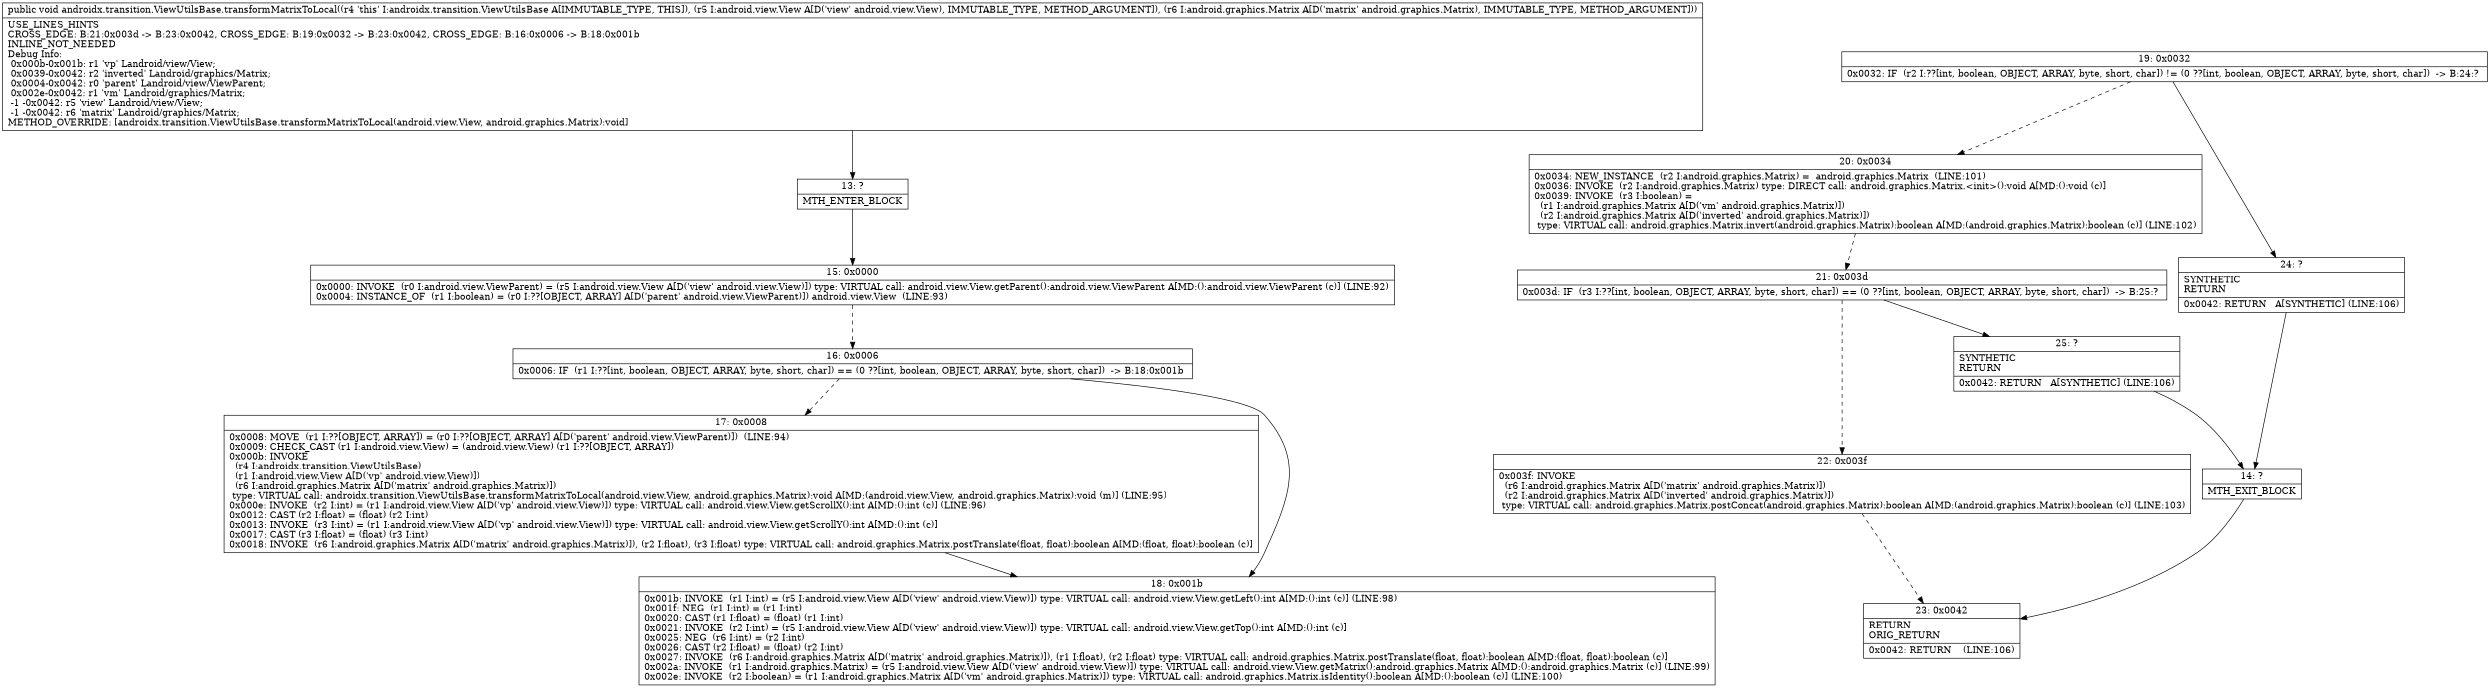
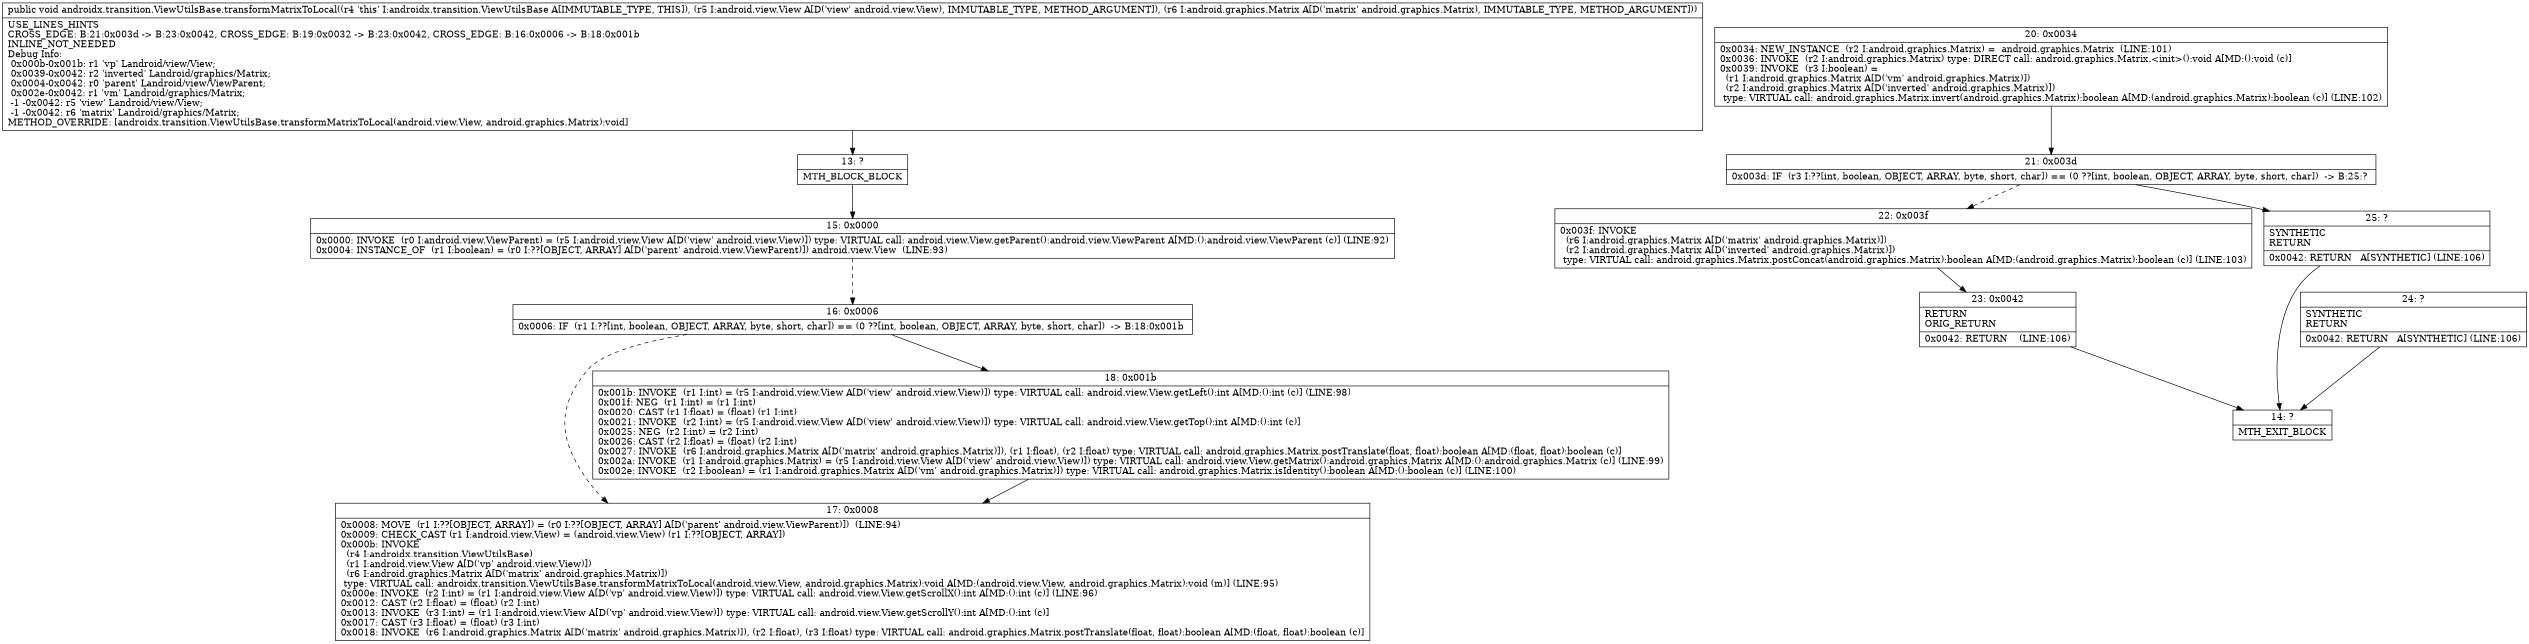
node "19: 0x0032": removed
node "13: ?": text "MTH_ENTER_BLOCK" -> "MTH_BLOCK_BLOCK"
edge "20: 0x0034" -> "21: 0x003d": style dashed -> solid
edge "22: 0x003f" -> "23: 0x0042": style dashed -> solid
edge "17: 0x0008" -> "18: 0x001b": reversed
edge "14: ?" -> "23: 0x0042": reversed
node "18: 0x001b": text "0x0025: NEG  (r6 I:int) = (r2 I:int)" -> "0x0025: NEG  (r2 I:int) = (r2 I:int)"
